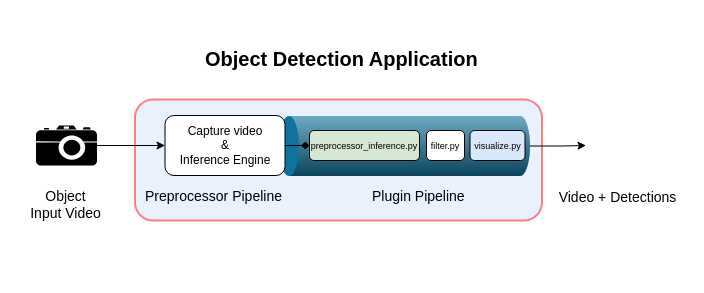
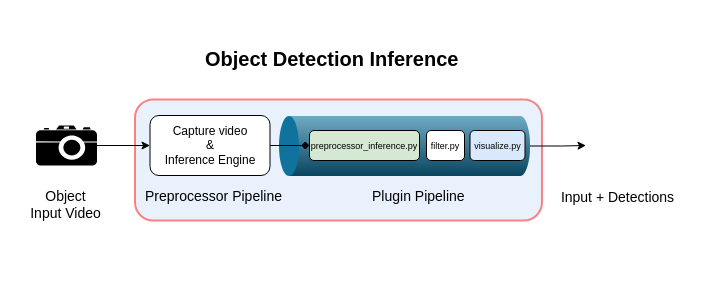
node "Object Detection Application": label "Object Detection Application" -> "Object Detection Inference"
node "Capture video & Inference Engine": moved (225, 146) -> (210, 146)
node "Video + Detections": label "Video + Detections" -> "Input + Detections"
